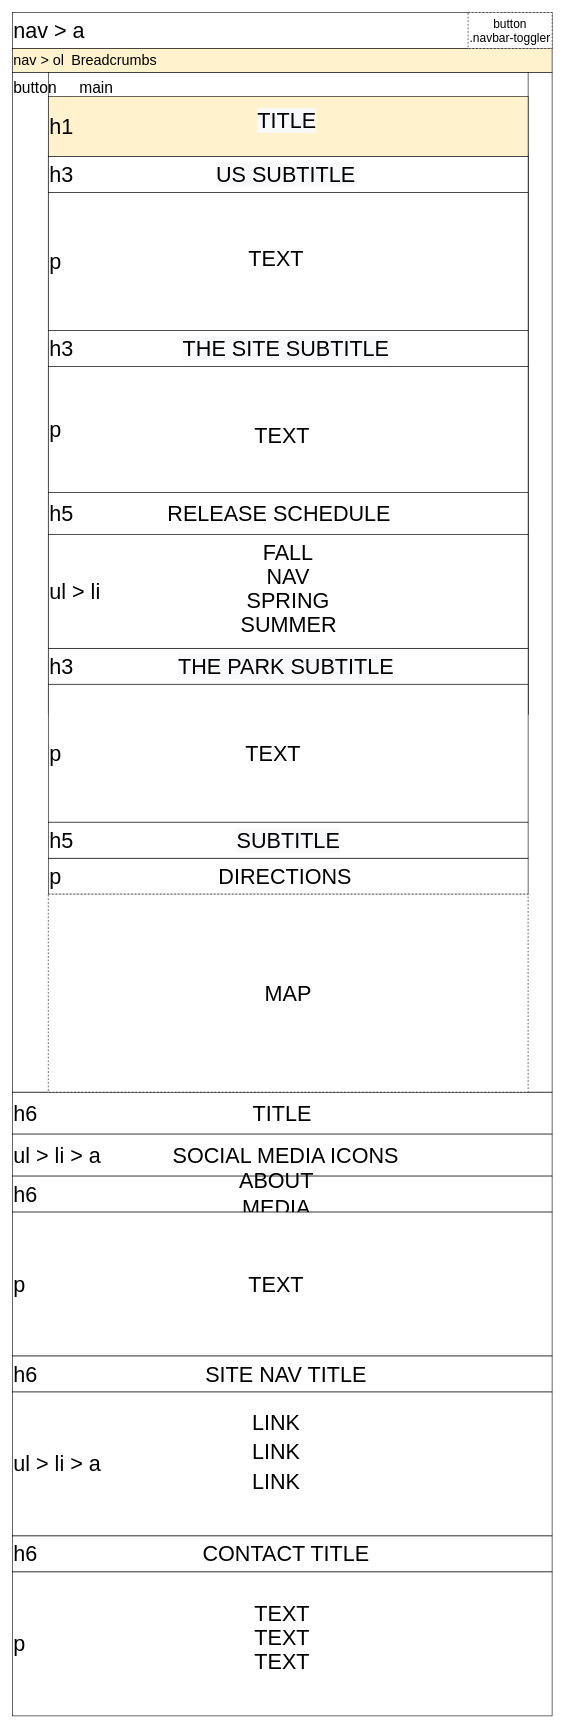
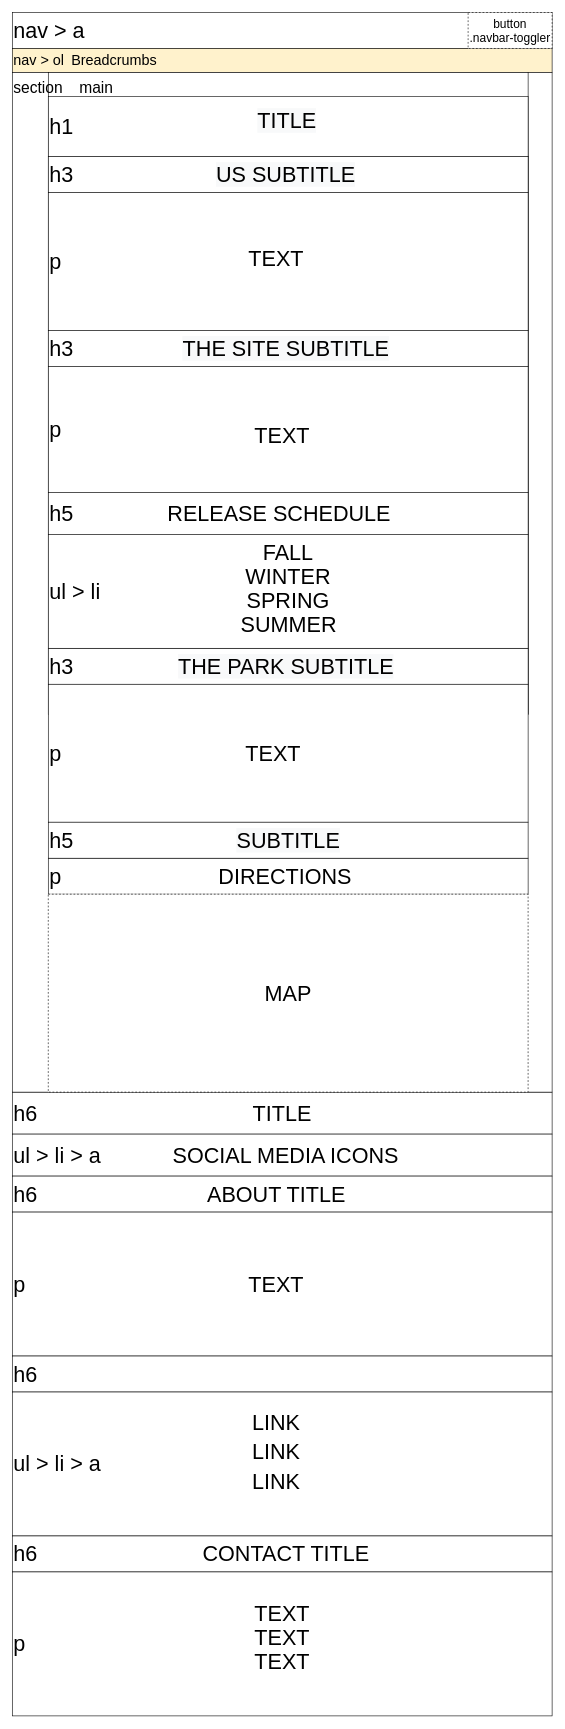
node "button": label "button" -> "section"
node "h1": fillcolor #fff2cc -> #ffffff
node "NAV": label "NAV" -> "WINTER"
node "ABOUT MEDIA": label "ABOUT MEDIA" -> "ABOUT TITLE"
node "SITE NAV TITLE": removed
